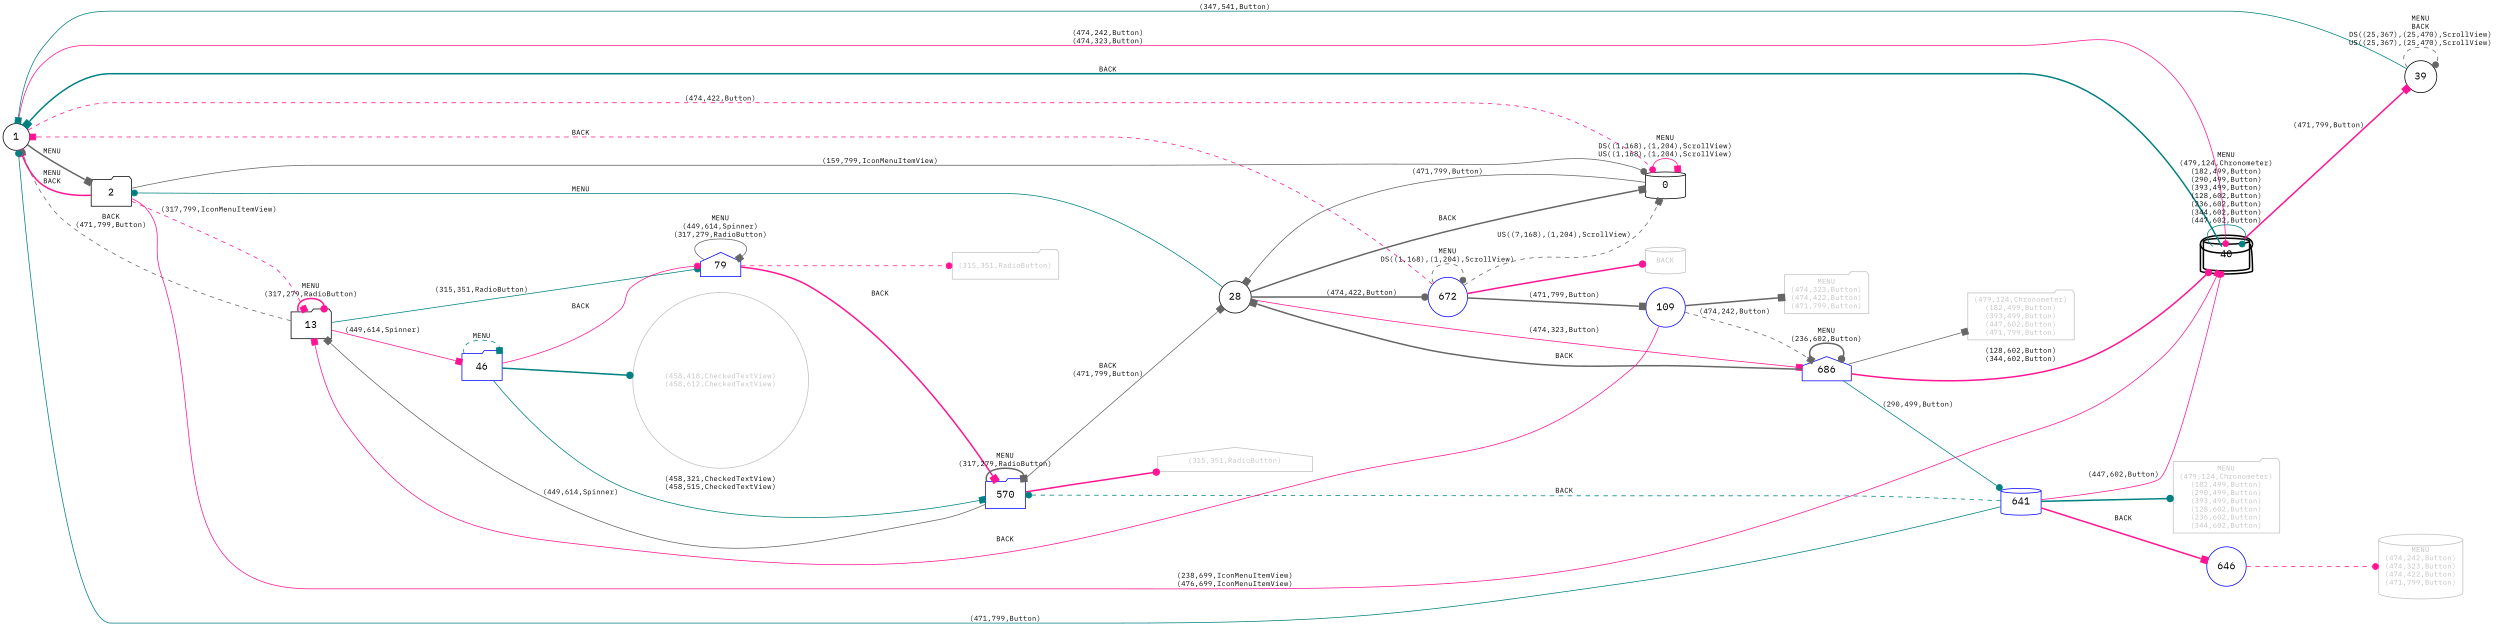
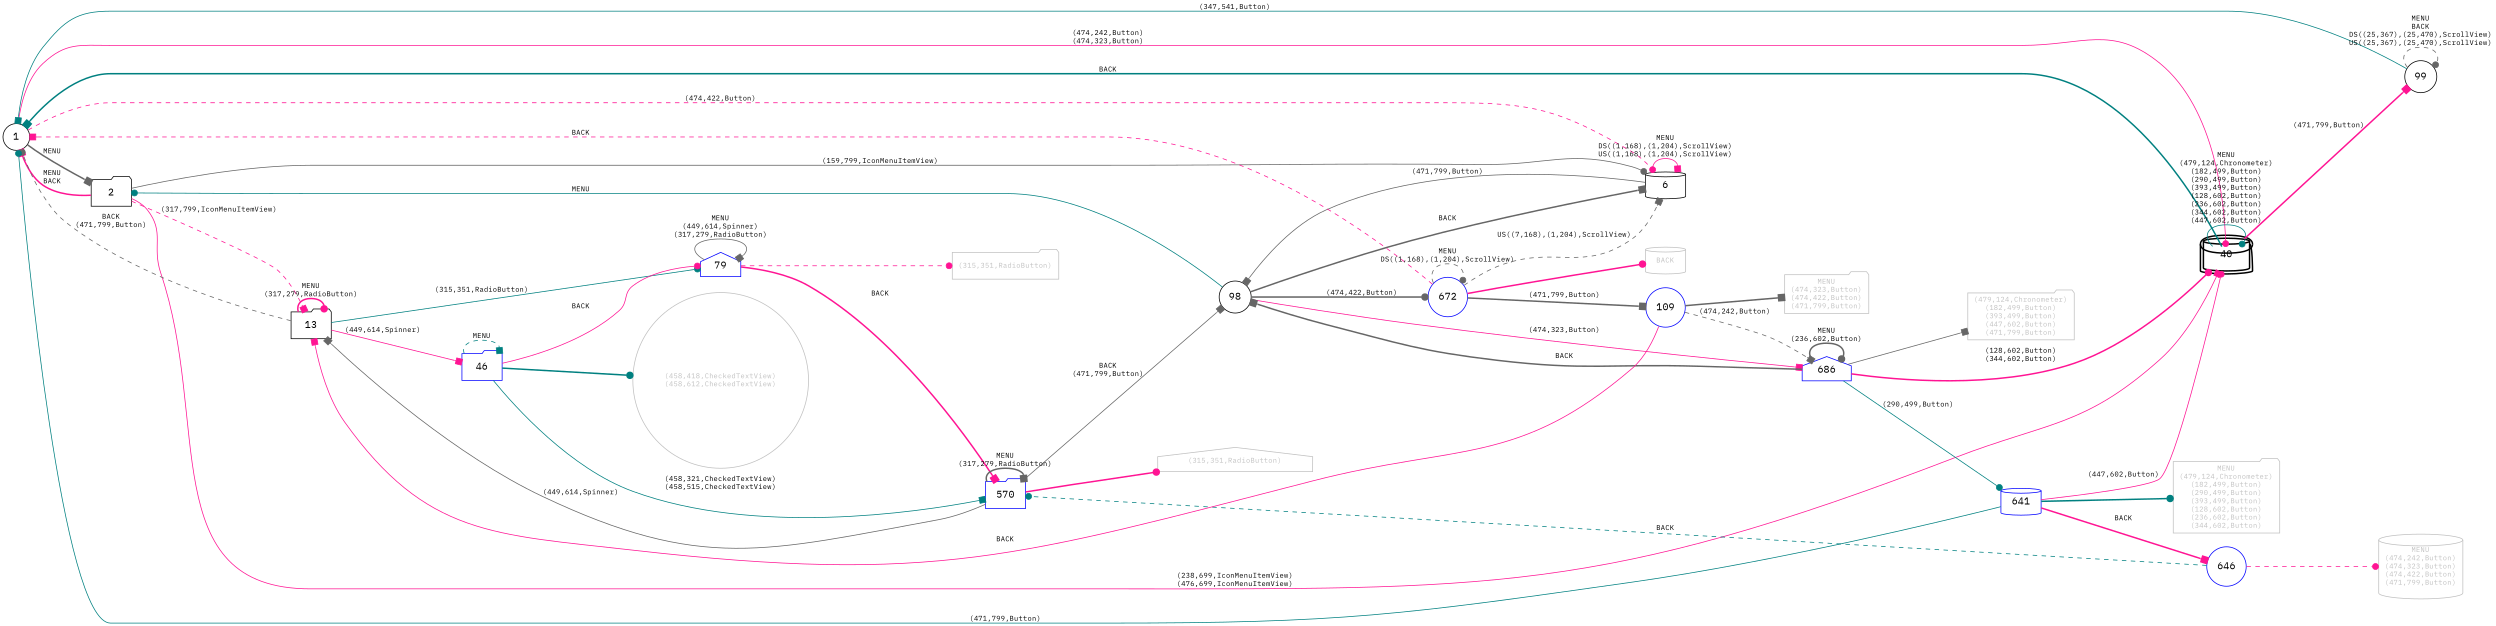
node "39": label "39" -> "99"
node "0": label "0" -> "6"
node "28": label "28" -> "98"
edge "641" -> "570": now "646" -> "570"
